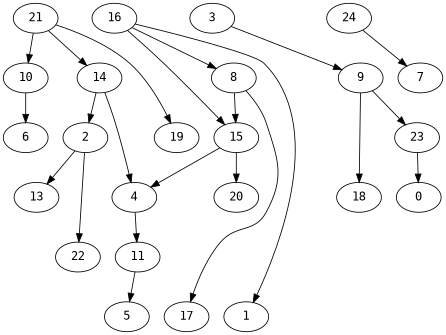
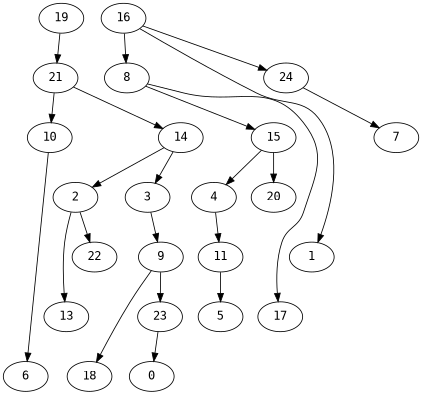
edge "21" -> "19": reversed
edge "16" -> "15": now "16" -> "24"
edge "14" -> "4": now "14" -> "3"
